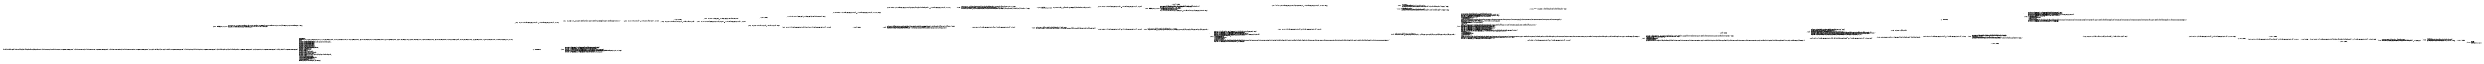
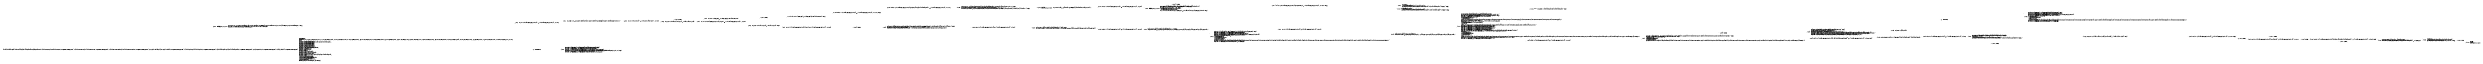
node "122: 0x0010": text "SYNTHETIC" -> "VARARG"
